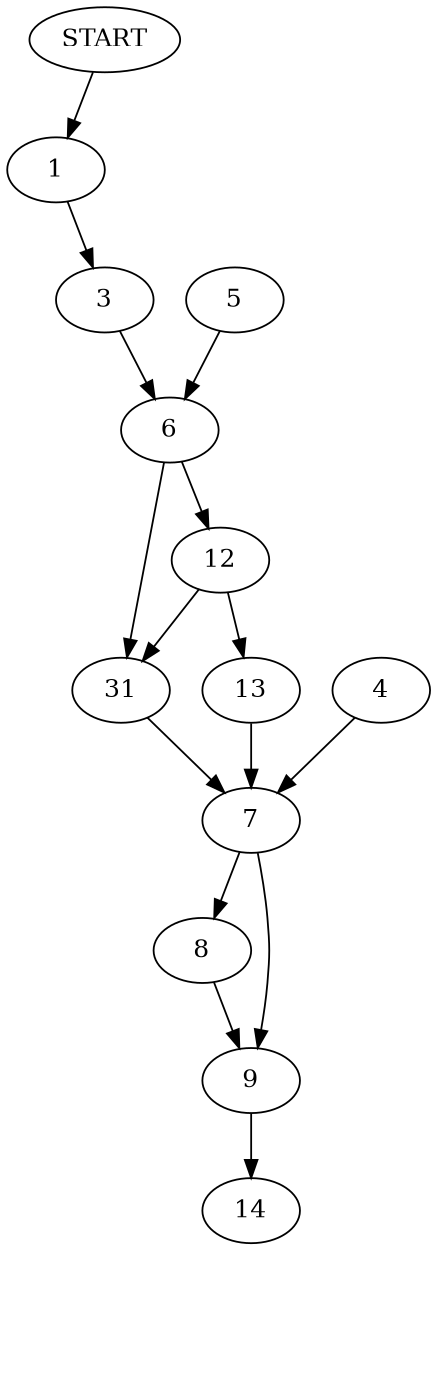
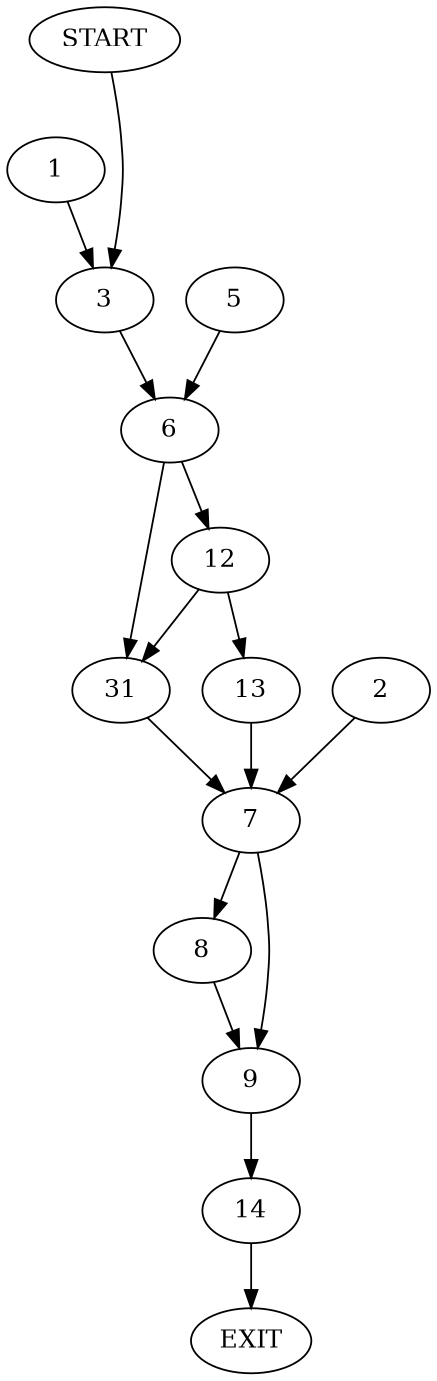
edge "START" -> "1": now "START" -> "3"
node "4": label "4" -> "2"
node "EXIT": added
